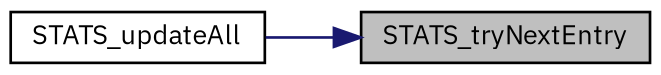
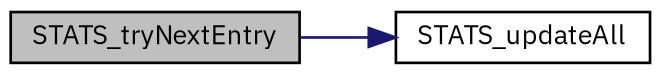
edge "STATS_updateAll" -> "STATS_tryNextEntry": reversed
